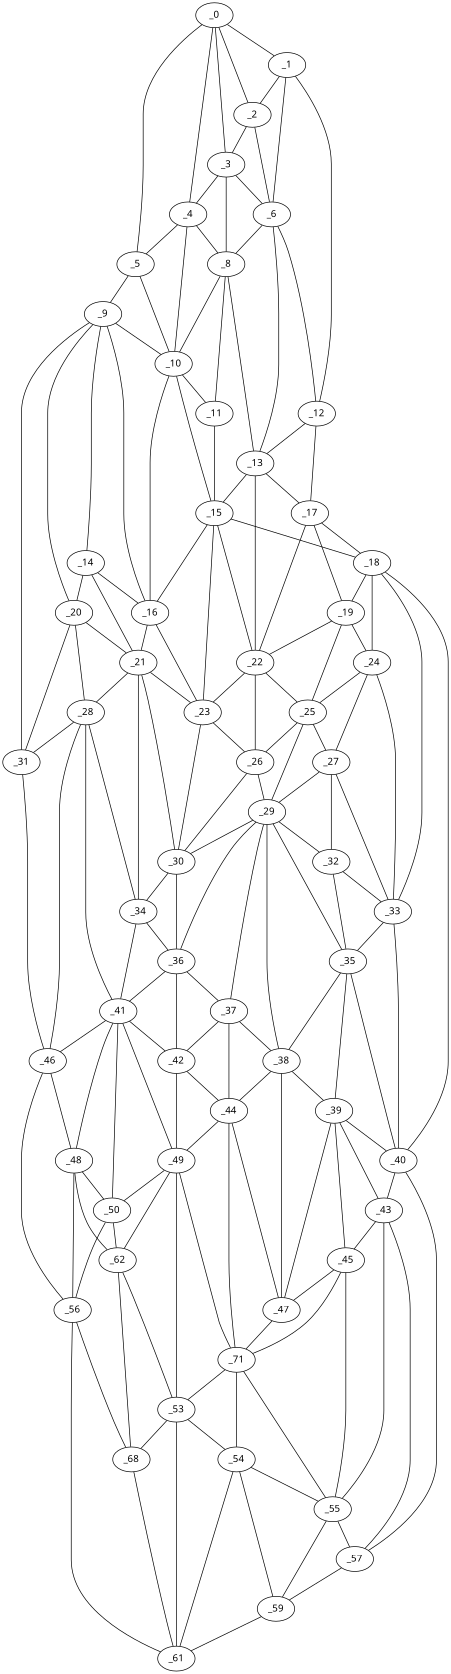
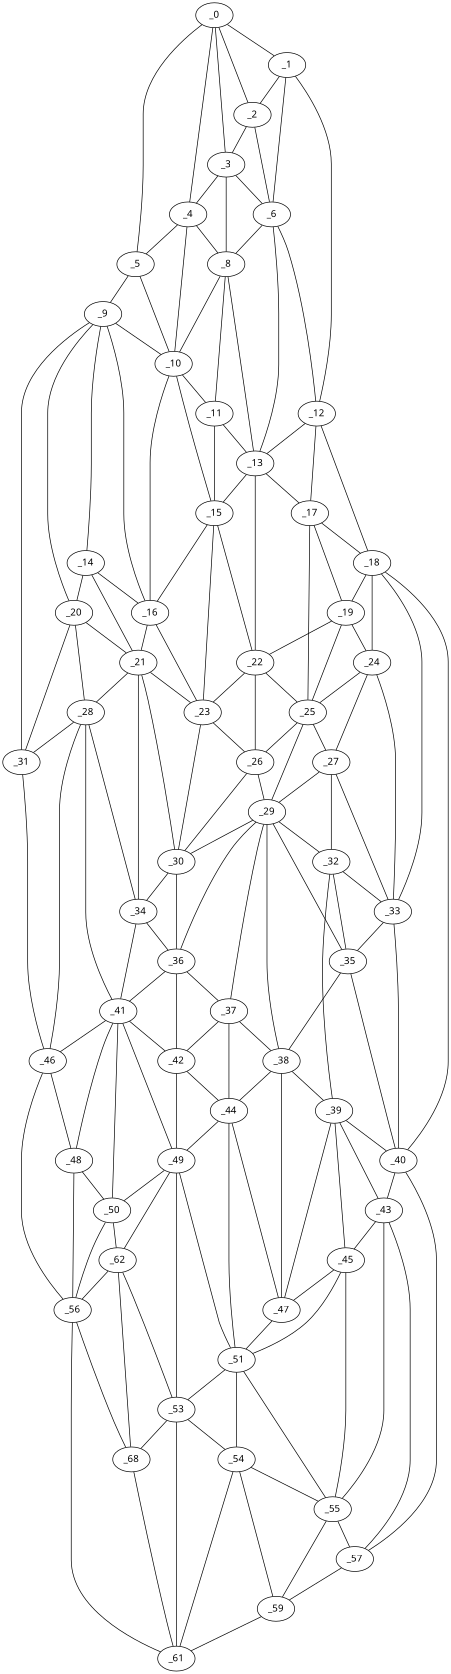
edge "_11" -- "_13": added
edge "_15" -- "_18": now "_12" -- "_18"
edge "_17" -- "_22": now "_17" -- "_25"
edge "_35" -- "_39": now "_32" -- "_39"
edge "_48" -- "_62": now "_56" -- "_62"
node "_71": label "_71" -> "_51"
